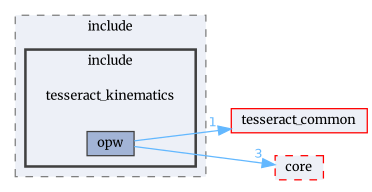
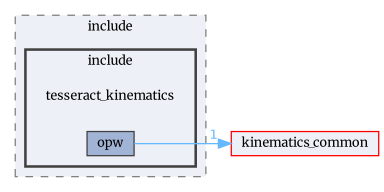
node "tesseract_common": label "tesseract_common" -> "kinematics_common"
node "core": removed
